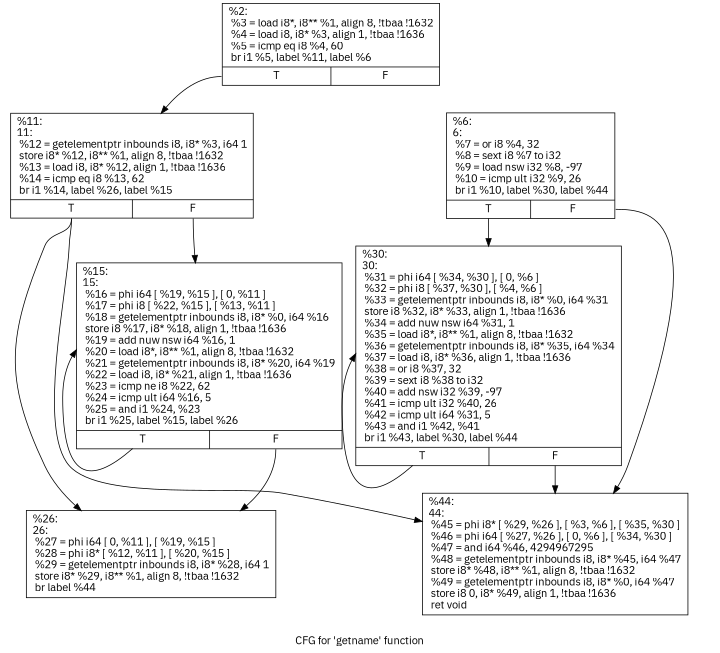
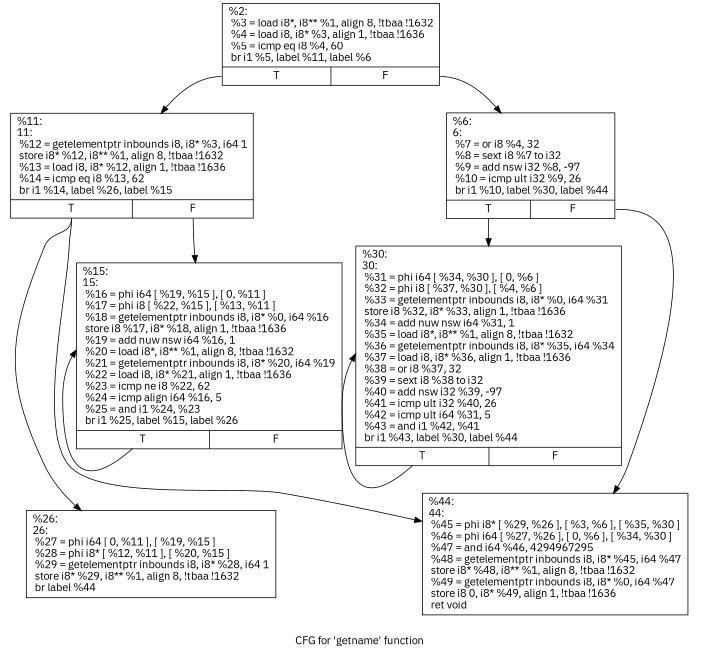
edge "%2:" -> "%6:": added
node "%6:": text "%9 = load nsw i32 %8, -97" -> "%9 = add nsw i32 %8, -97"
node "%15:": text "%24 = icmp ult i64 %16, 5" -> "%24 = icmp align i64 %16, 5"
edge "%30:" -> "%44:": removed
edge "%15:" -> "%26:": removed
